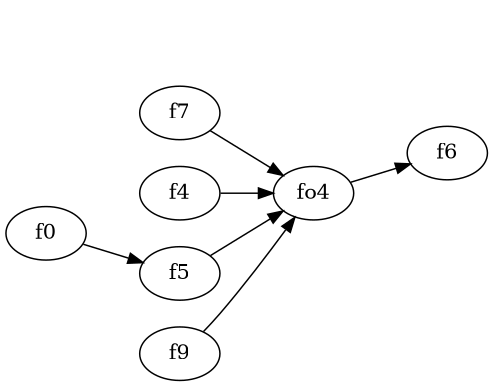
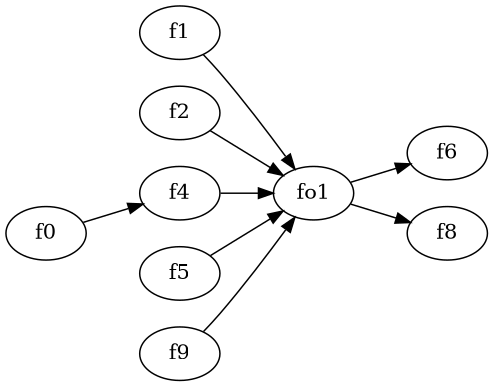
node "f1": added
node "f7": label "f7" -> "f2"
node "fo4": label "fo4" -> "fo1"
node "f8": added
edge "f0" -> "f5": now "f0" -> "f4"
